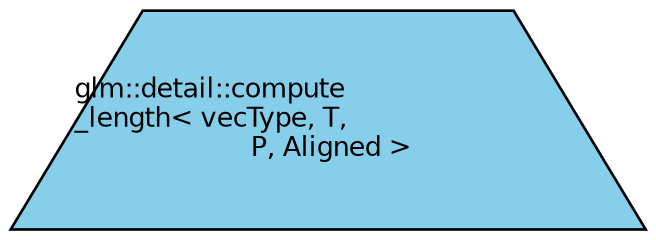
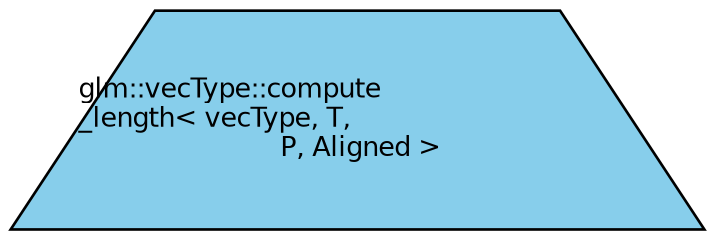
node "glm::detail::compute _length< vecType, T, P, Aligned >": label "glm::detail::compute _length< vecType, T, P, Aligned >" -> "glm::vecType::compute _length< vecType, T, P, Aligned >"
